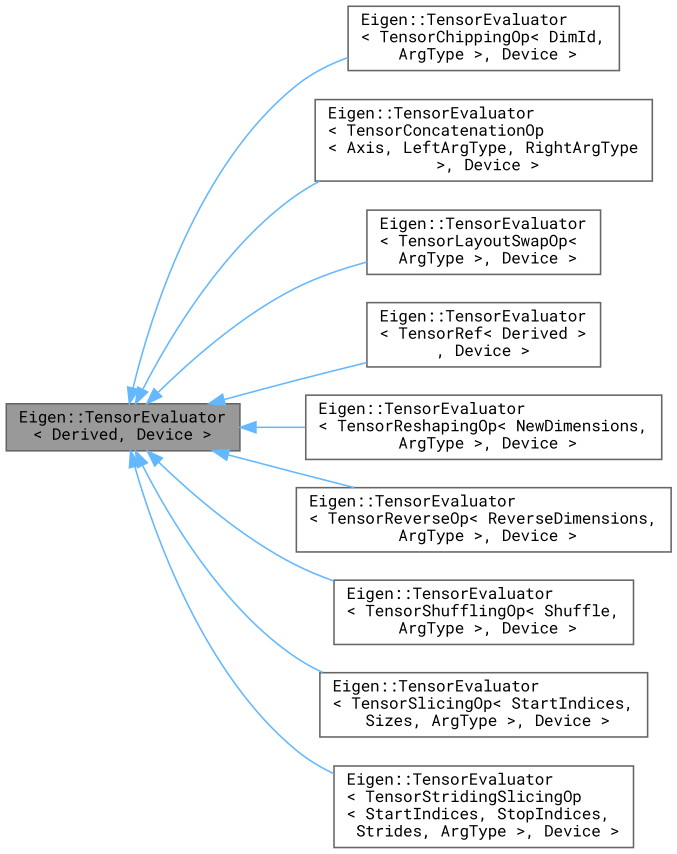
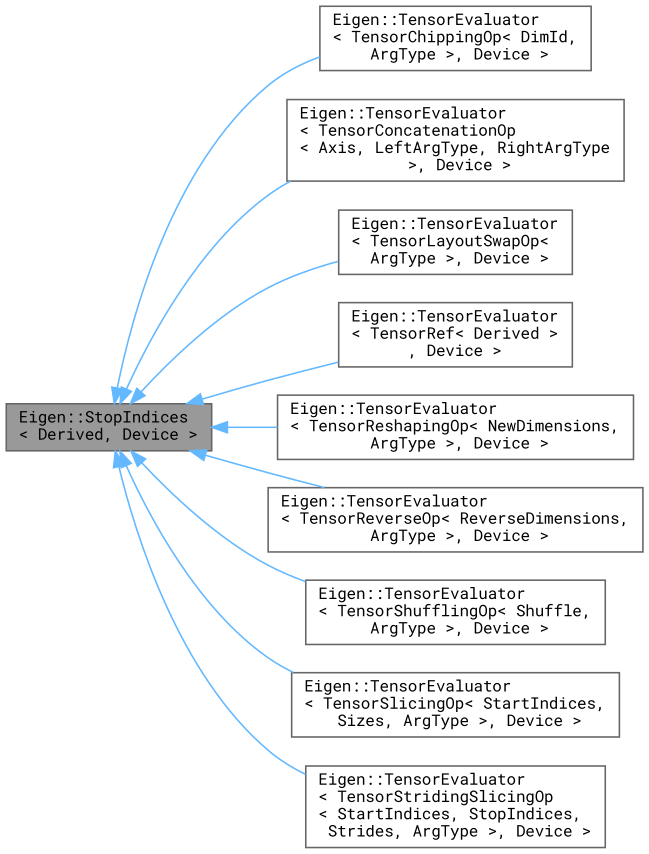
node "Eigen::TensorEvaluator < Derived, Device >": label "Eigen::TensorEvaluator < Derived, Device >" -> "Eigen::StopIndices < Derived, Device >"
